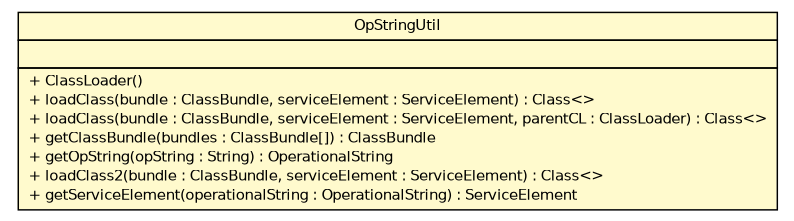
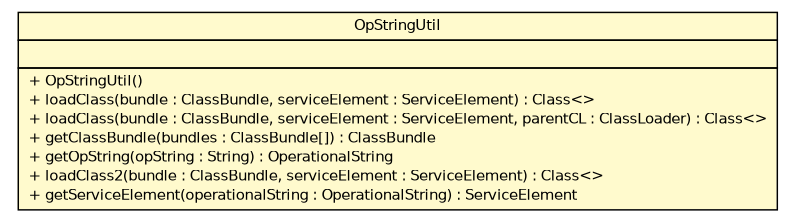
node "OpStringUtil": text "+ ClassLoader()" -> "+ OpStringUtil()"
